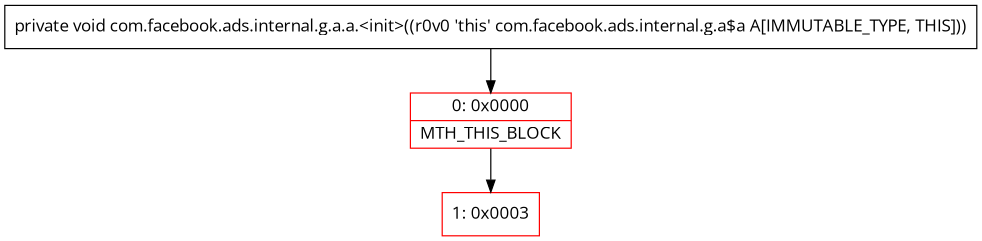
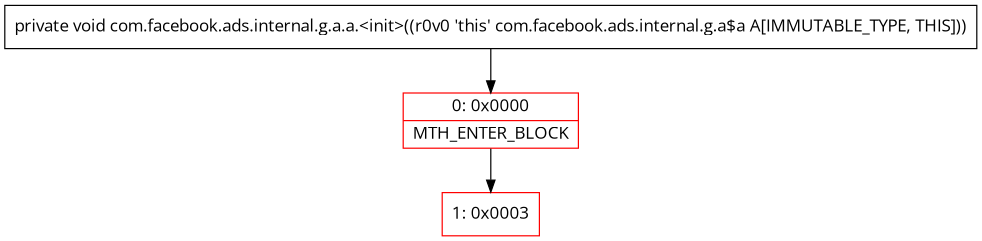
node "0: 0x0000": text "MTH_THIS_BLOCK" -> "MTH_ENTER_BLOCK"
